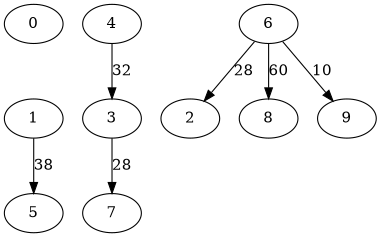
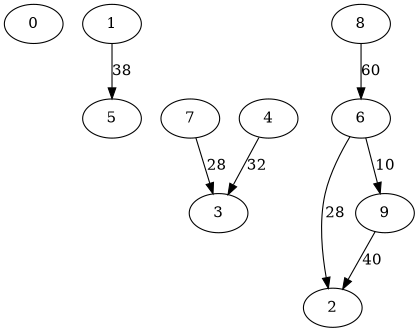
edge "6" -> "8": reversed
edge "3" -> "7": reversed
edge "9" -> "2": added, label "40"
